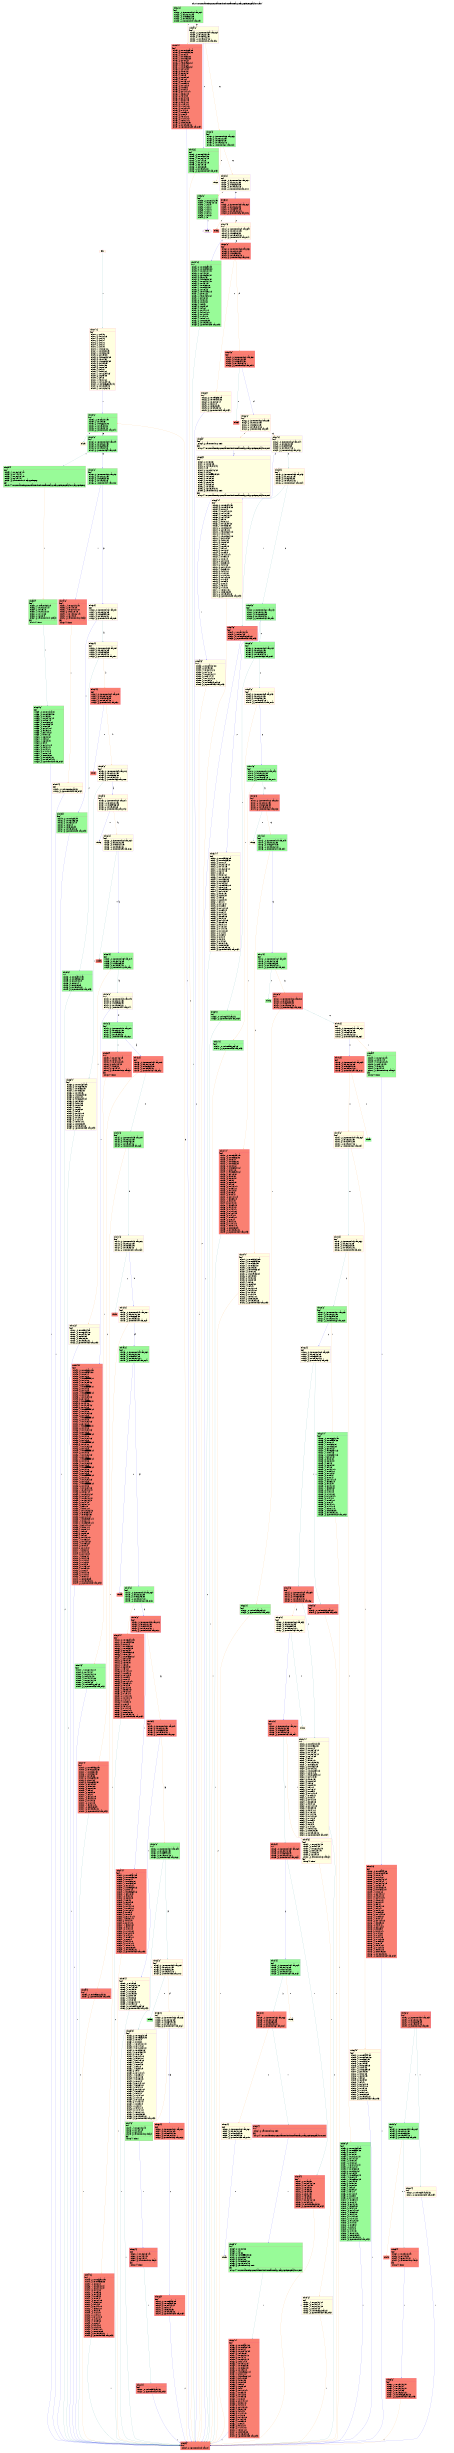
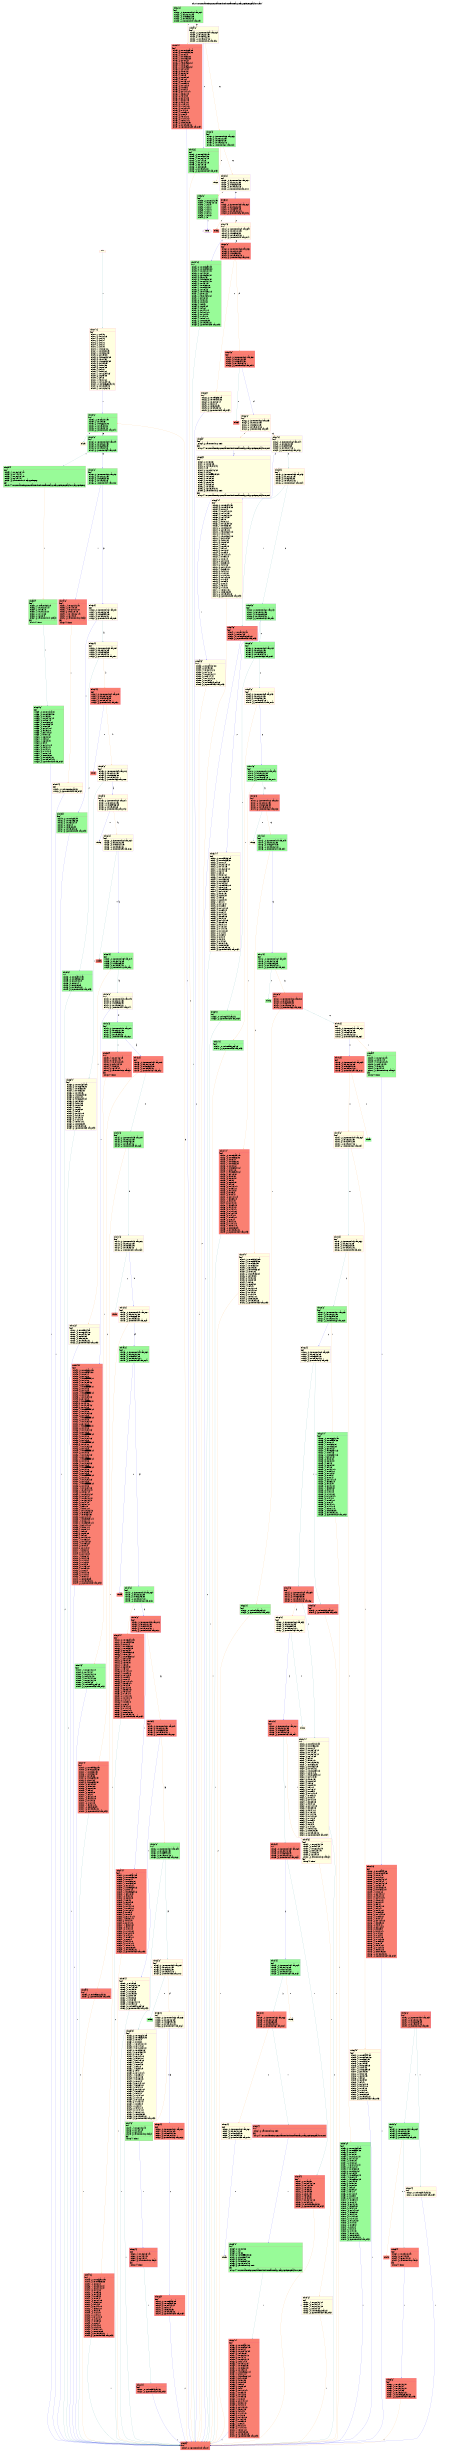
node "Entry": label "Entry" -> "Users"
